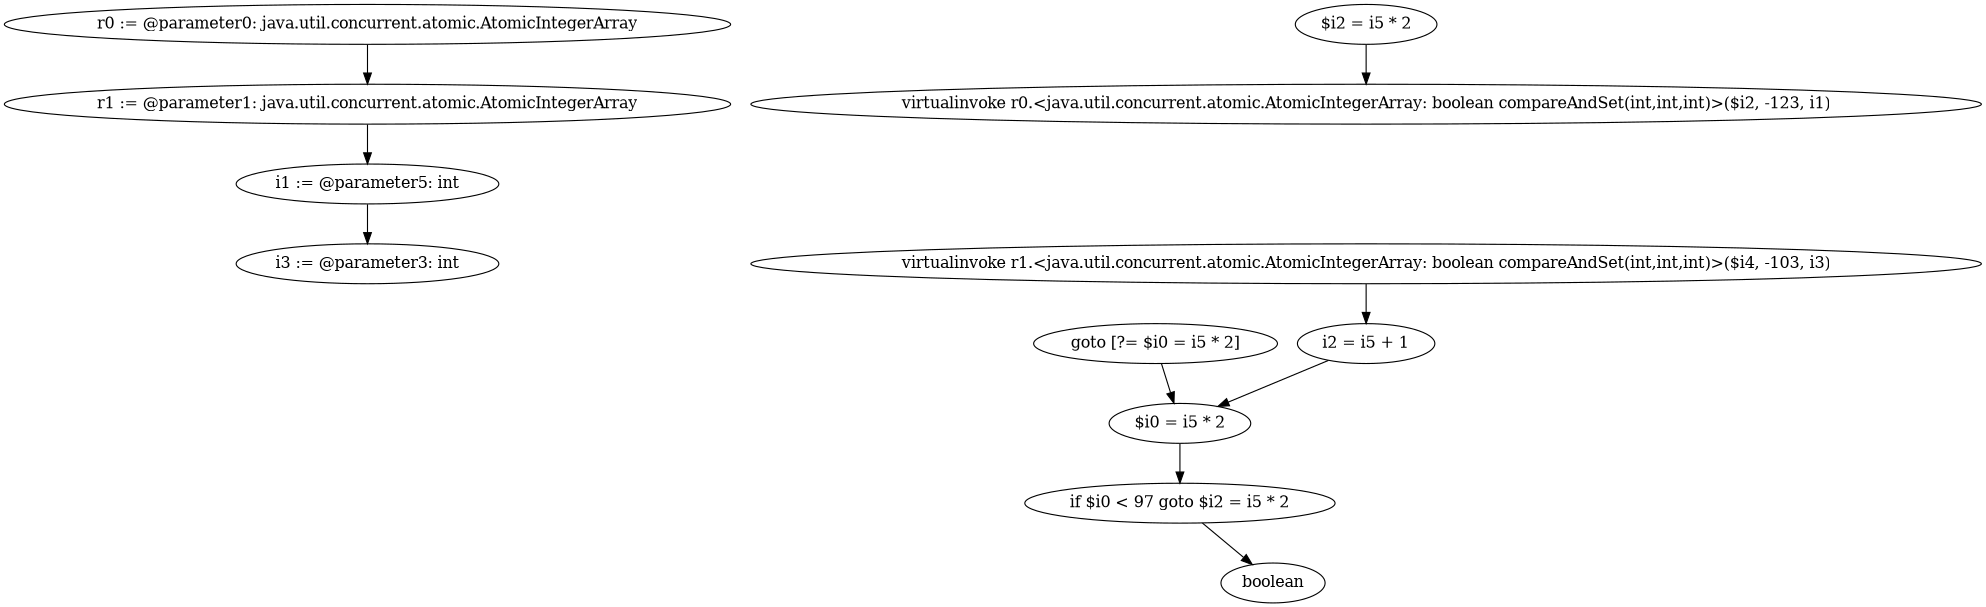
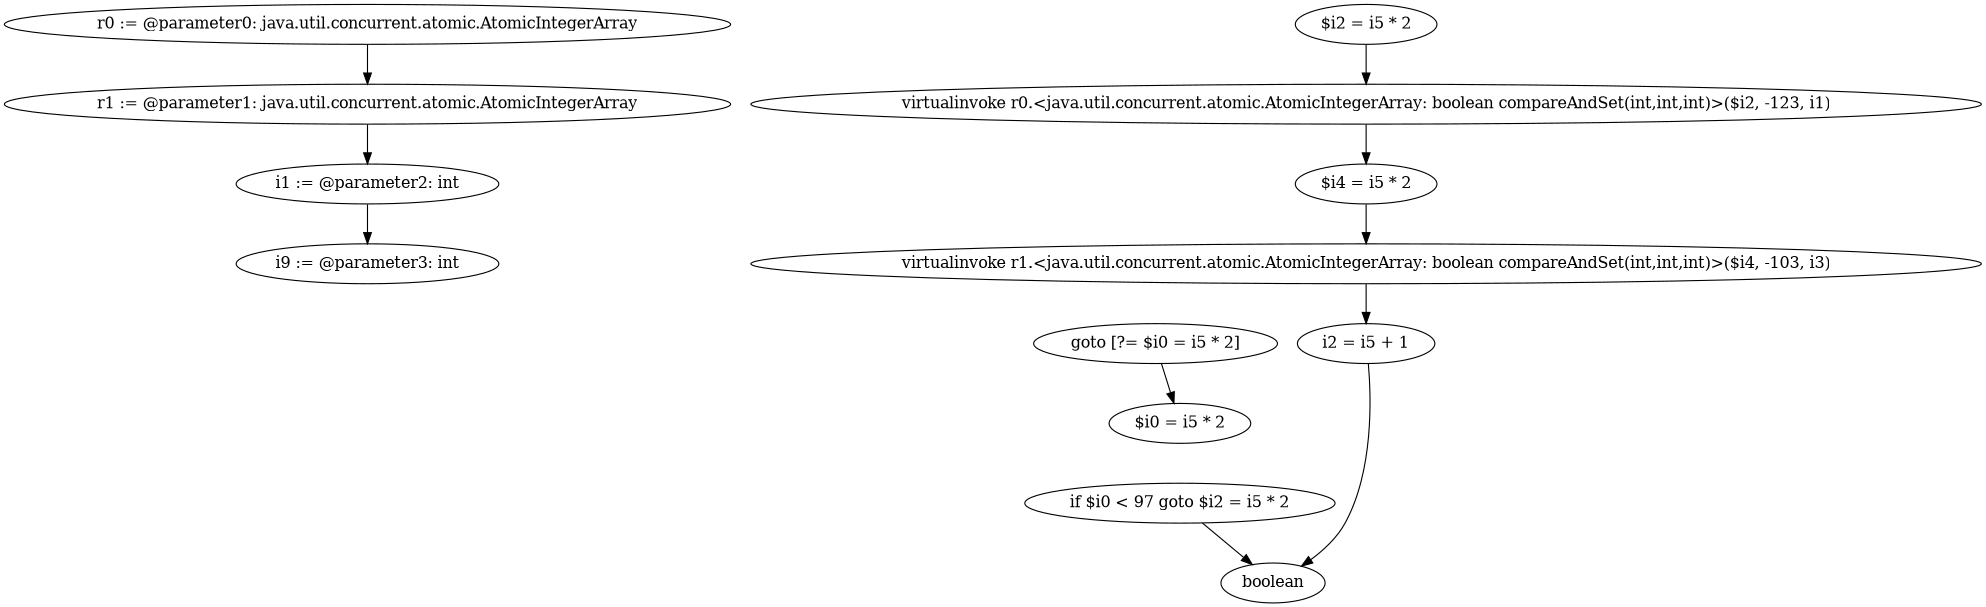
node "i1 := @parameter5: int": label "i1 := @parameter5: int" -> "i1 := @parameter2: int"
node "$i4 = i5 * 2": added
node "i3 := @parameter3: int": label "i3 := @parameter3: int" -> "i9 := @parameter3: int"
edge "i2 = i5 + 1" -> "$i0 = i5 * 2": now "i2 = i5 + 1" -> "boolean"
edge "$i0 = i5 * 2" -> "if $i0 < 97 goto $i2 = i5 * 2": removed
